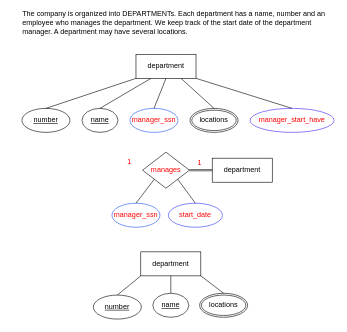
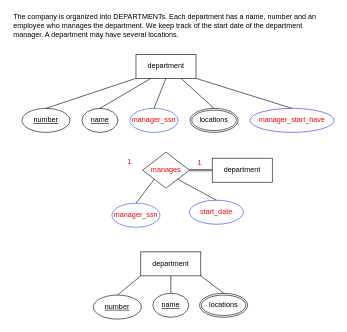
node "The company is organized into DEPARTMENTs. Each department has a name, number and an employee who manages the department. We keep track of the start date of the department manager. A department may have several locations.": moved (176, 27) -> (167, 30)
node "start_date": moved (195, 215) -> (216, 212)
